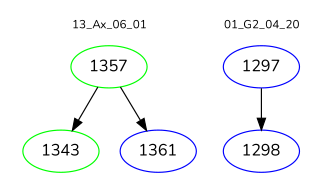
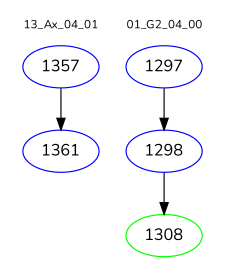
cluster "13_Ax_06_01": label "13_Ax_06_01" -> "13_Ax_04_01"
cluster "01_G2_04_20": label "01_G2_04_20" -> "01_G2_04_00"
node "1357": color green -> blue
node "1343": removed
node "1308": added
